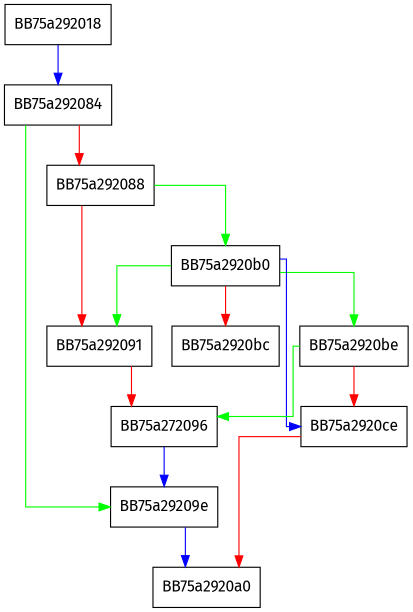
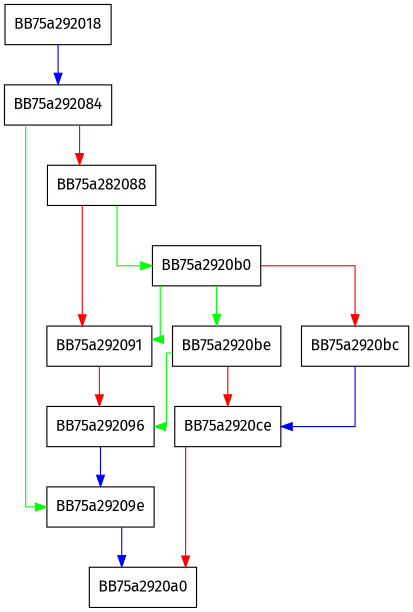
node "BB75a292088": label "BB75a292088" -> "BB75a282088"
edge "BB75a2920b0" -> "BB75a2920ce": now "BB75a2920bc" -> "BB75a2920ce"
node "BB75a272096": label "BB75a272096" -> "BB75a292096"
